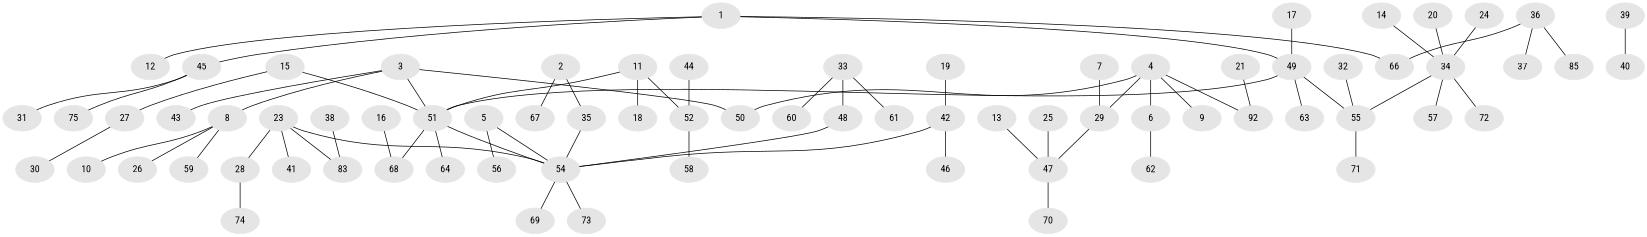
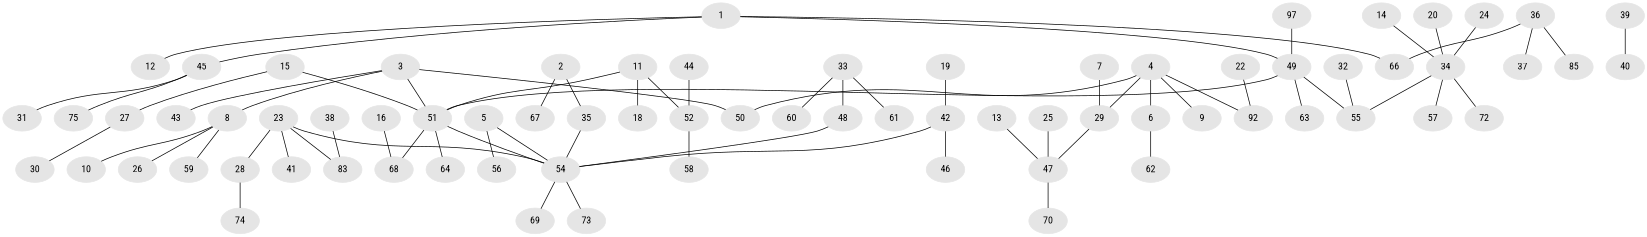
node "17": label "17" -> "97"
node "21": label "21" -> "22"
node "71": removed
